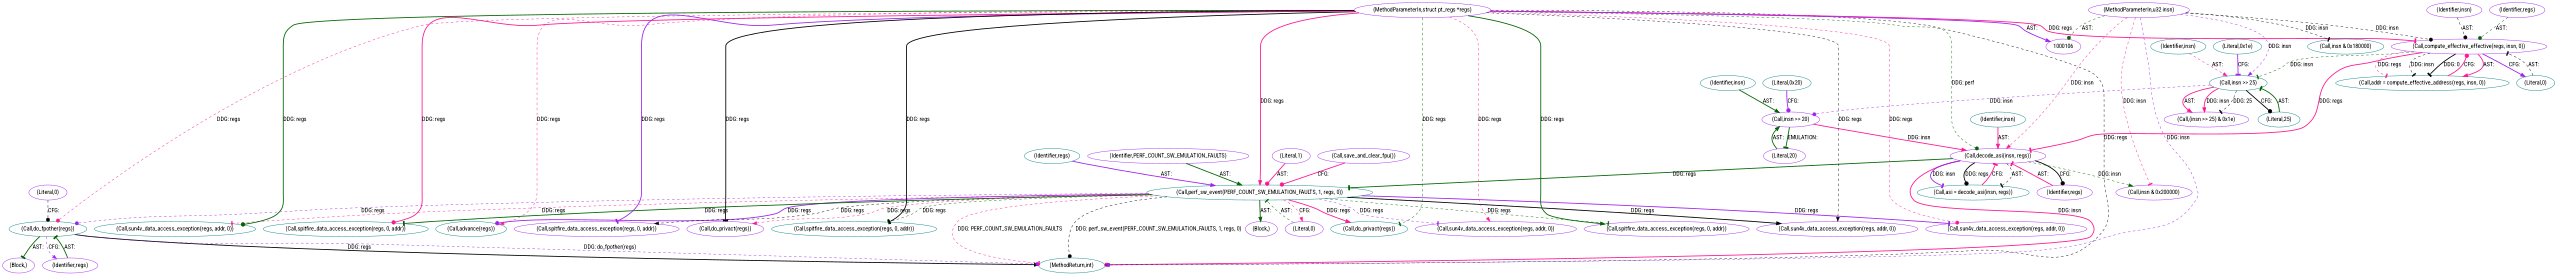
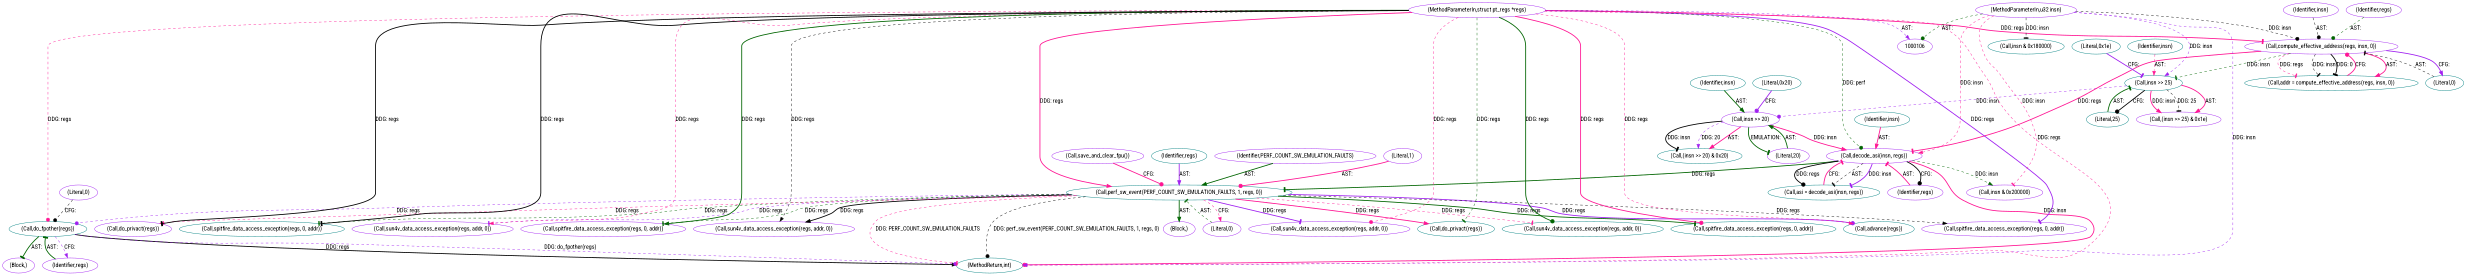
edge "(MethodParameterIn,struct pt_regs *regs)" -> "1000106": style bold -> dashed
node "(Call,compute_effective_effective(regs, insn, 0))": label "(Call,compute_effective_effective(regs, insn, 0))" -> "(Call,compute_effective_address(regs, insn, 0))"
node "(Call,(insn >> 20) & 0x20)": added
edge "(MethodParameterIn,struct pt_regs *regs)" -> "(MethodReturn,int)": color black -> deeppink
